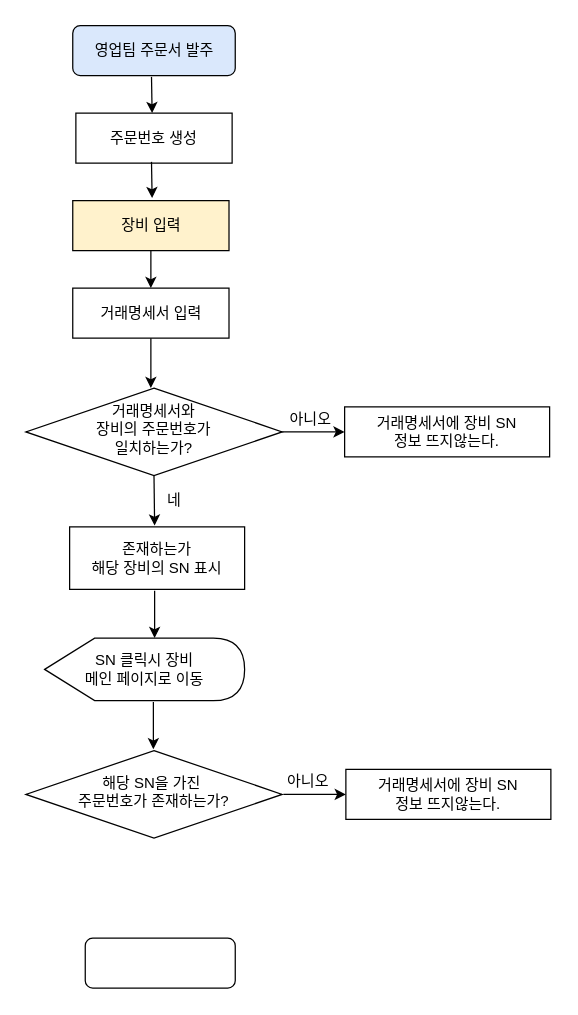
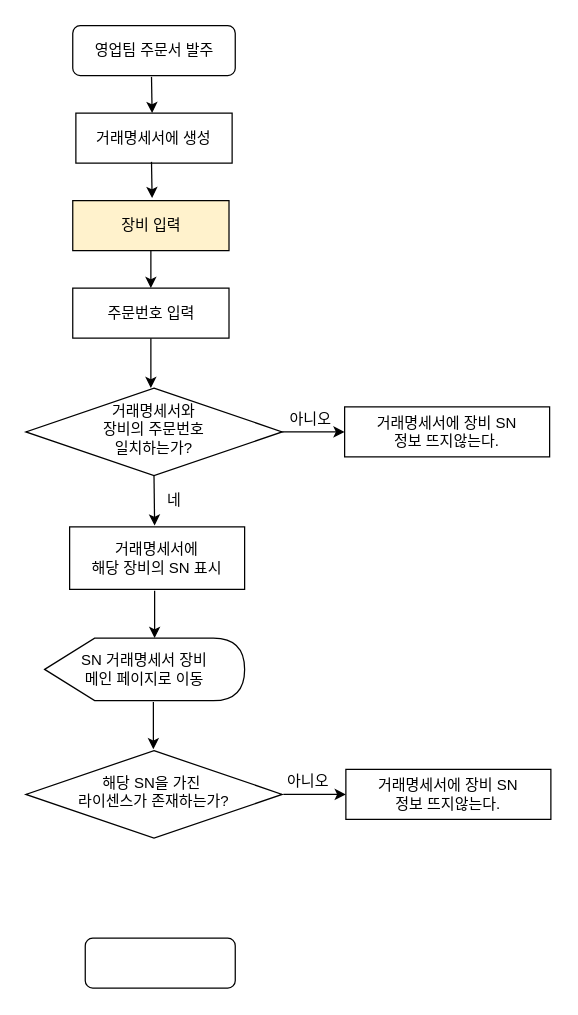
node "영업팀 주문서 발주": fillcolor #dae8fc -> #ffffff
node "주문번호 생성": label "주문번호 생성" -> "거래명세서에 생성"
node "거래명세서 입력": label "거래명세서 입력" -> "주문번호 입력"
node "거래명세서와 장비의 주문번호가 일치하는가?": label "거래명세서와 장비의 주문번호가 일치하는가?" -> "거래명세서와 장비의 주문번호 일치하는가?"
node "존재하는가 해당 장비의 SN 표시": label "존재하는가 해당 장비의 SN 표시" -> "거래명세서에 해당 장비의 SN 표시"
node "SN 클릭시 장비 메인 페이지로 이동": label "SN 클릭시 장비 메인 페이지로 이동" -> "SN 거래명세서 장비 메인 페이지로 이동"
node "해당 SN을 가진 주문번호가 존재하는가?": label "해당 SN을 가진 주문번호가 존재하는가?" -> "해당 SN을 가진 라이센스가 존재하는가?"
